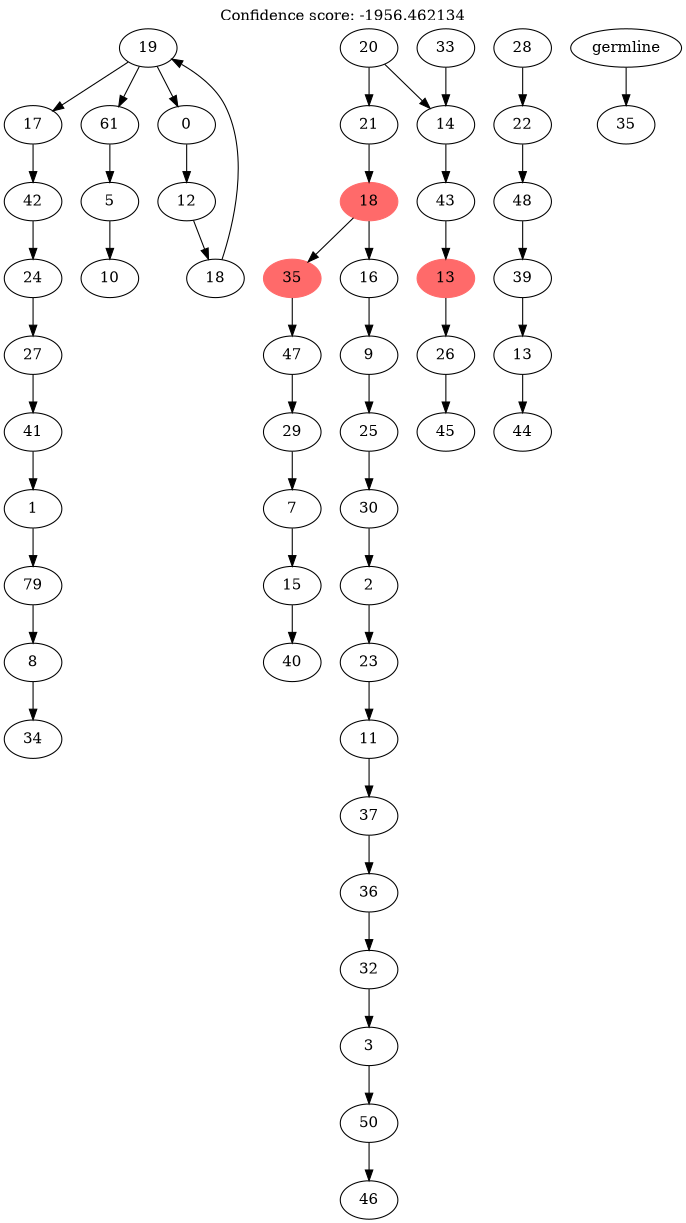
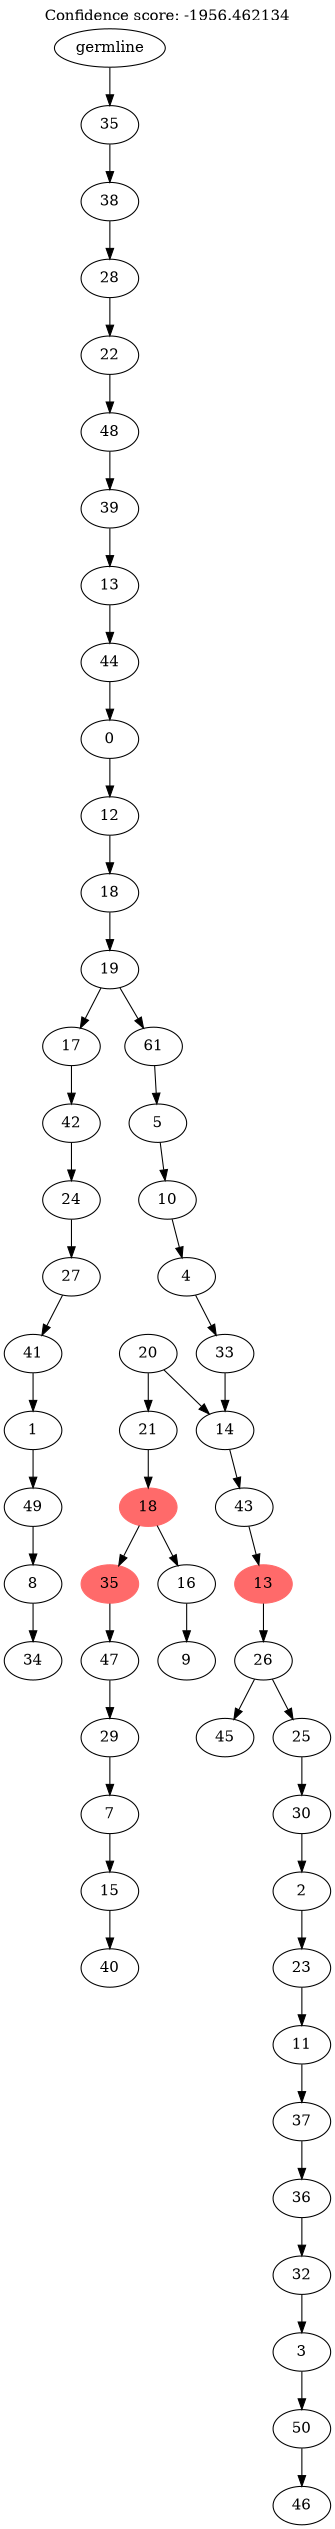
edge "19" -> "0": now "44" -> "0"
node "38": added
edge "9" -> "25": now "26" -> "25"
node "79": label "79" -> "49"
node "4": added
